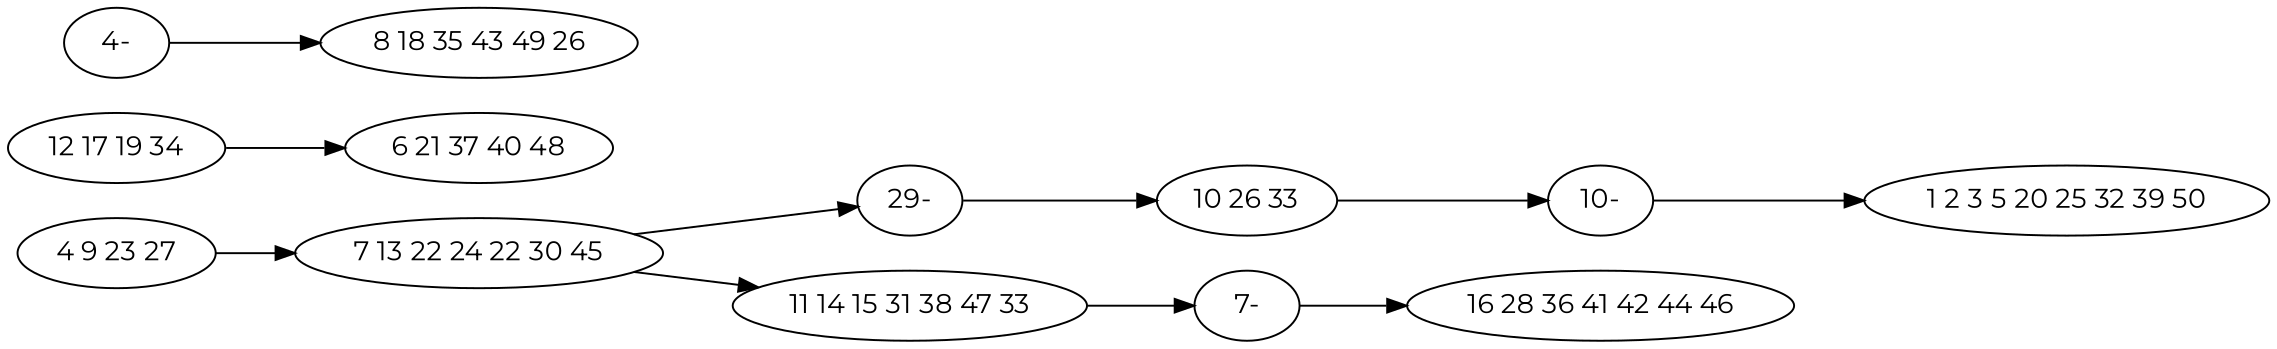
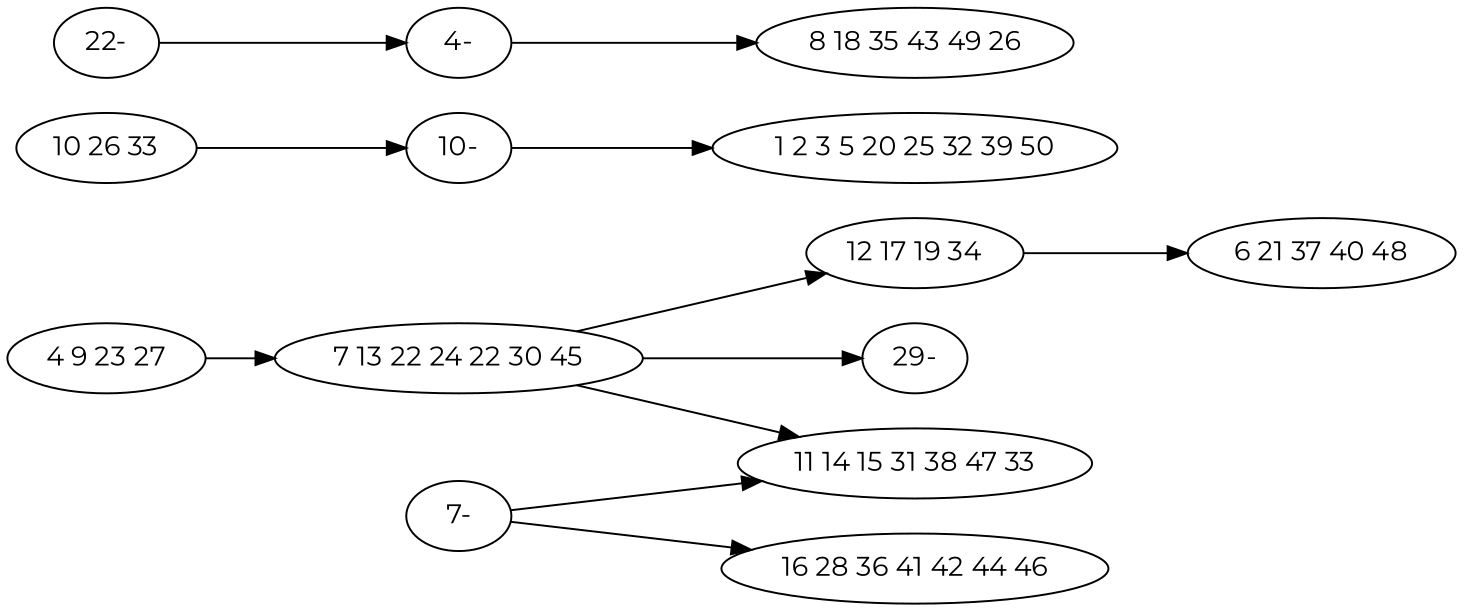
node "22-": added
edge "29-" -> "10 26 33": removed
edge "7 13 22 24 22 30 45" -> "12 17 19 34": added
edge "11 14 15 31 38 47 33" -> "7-": reversed
